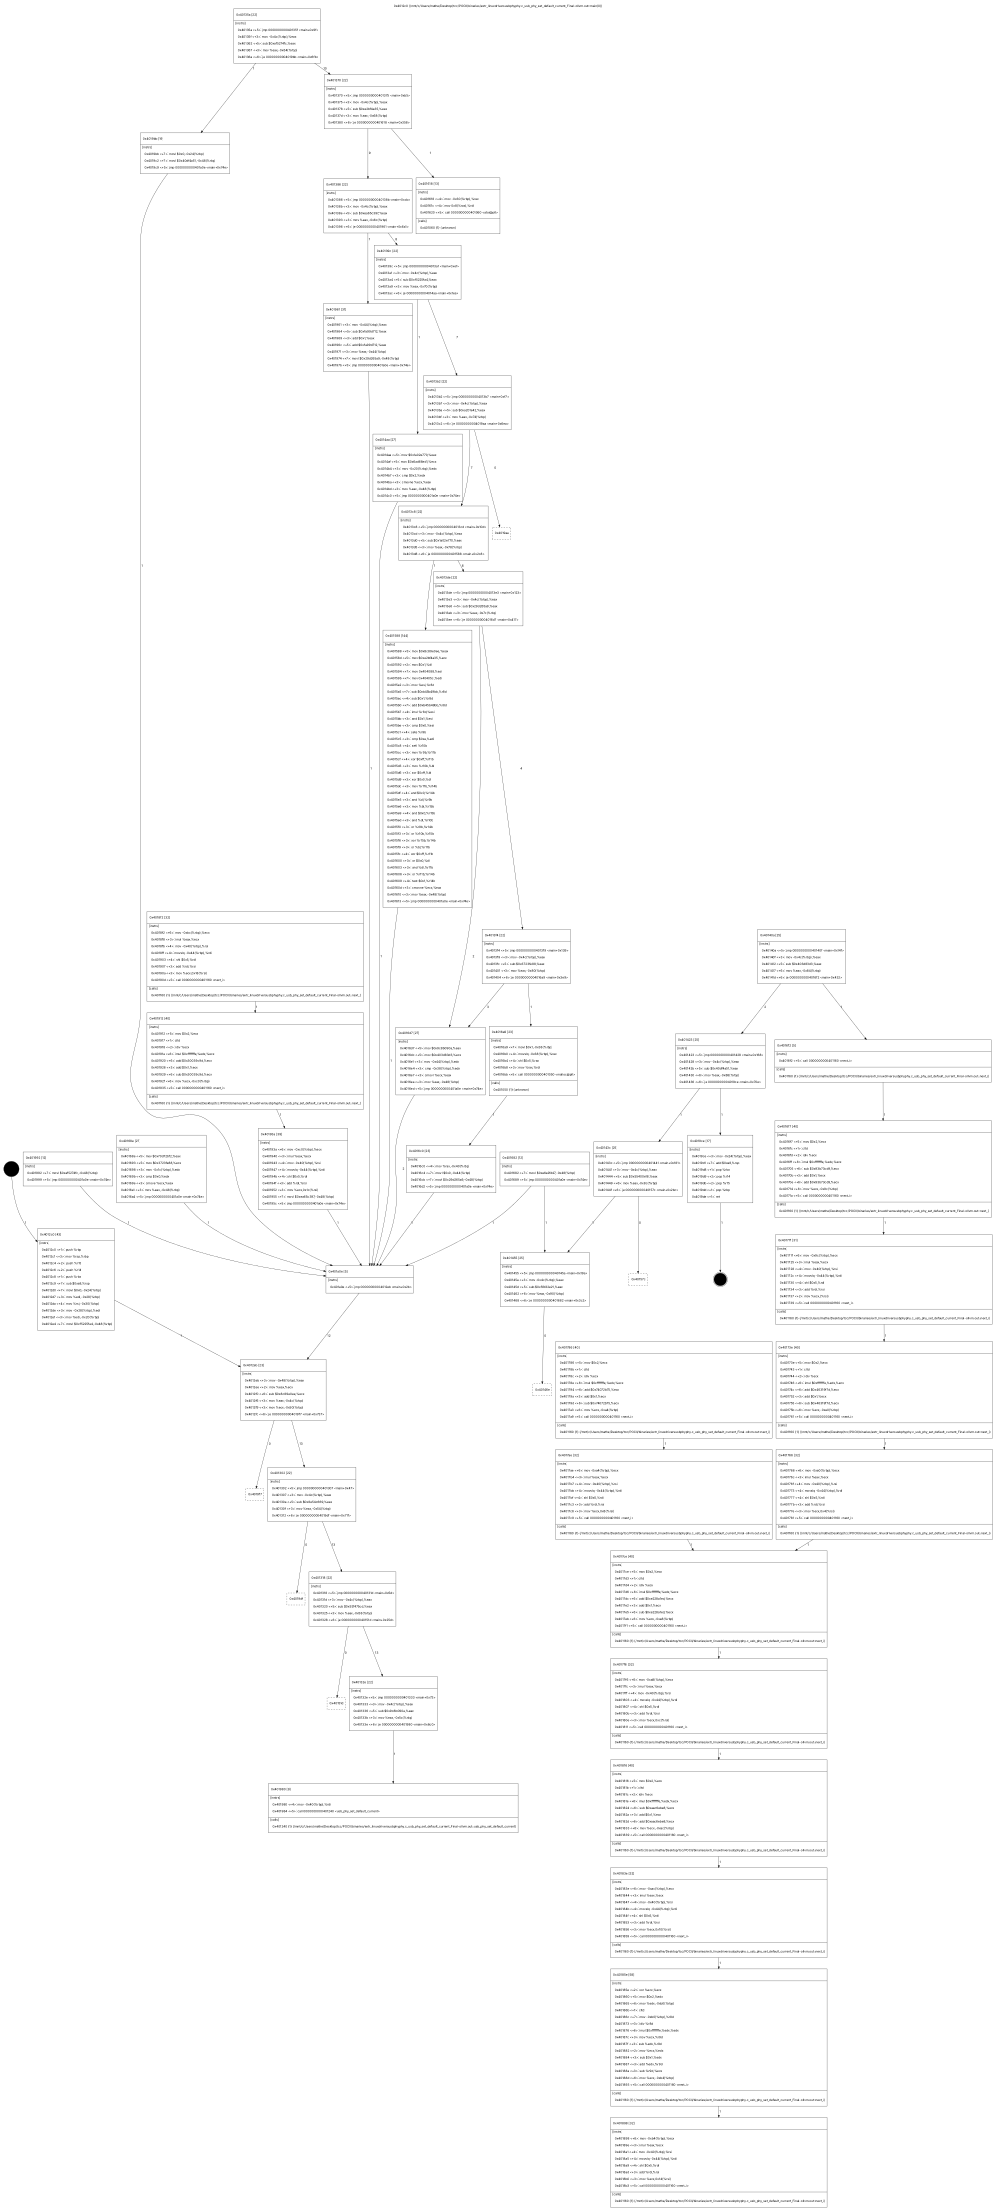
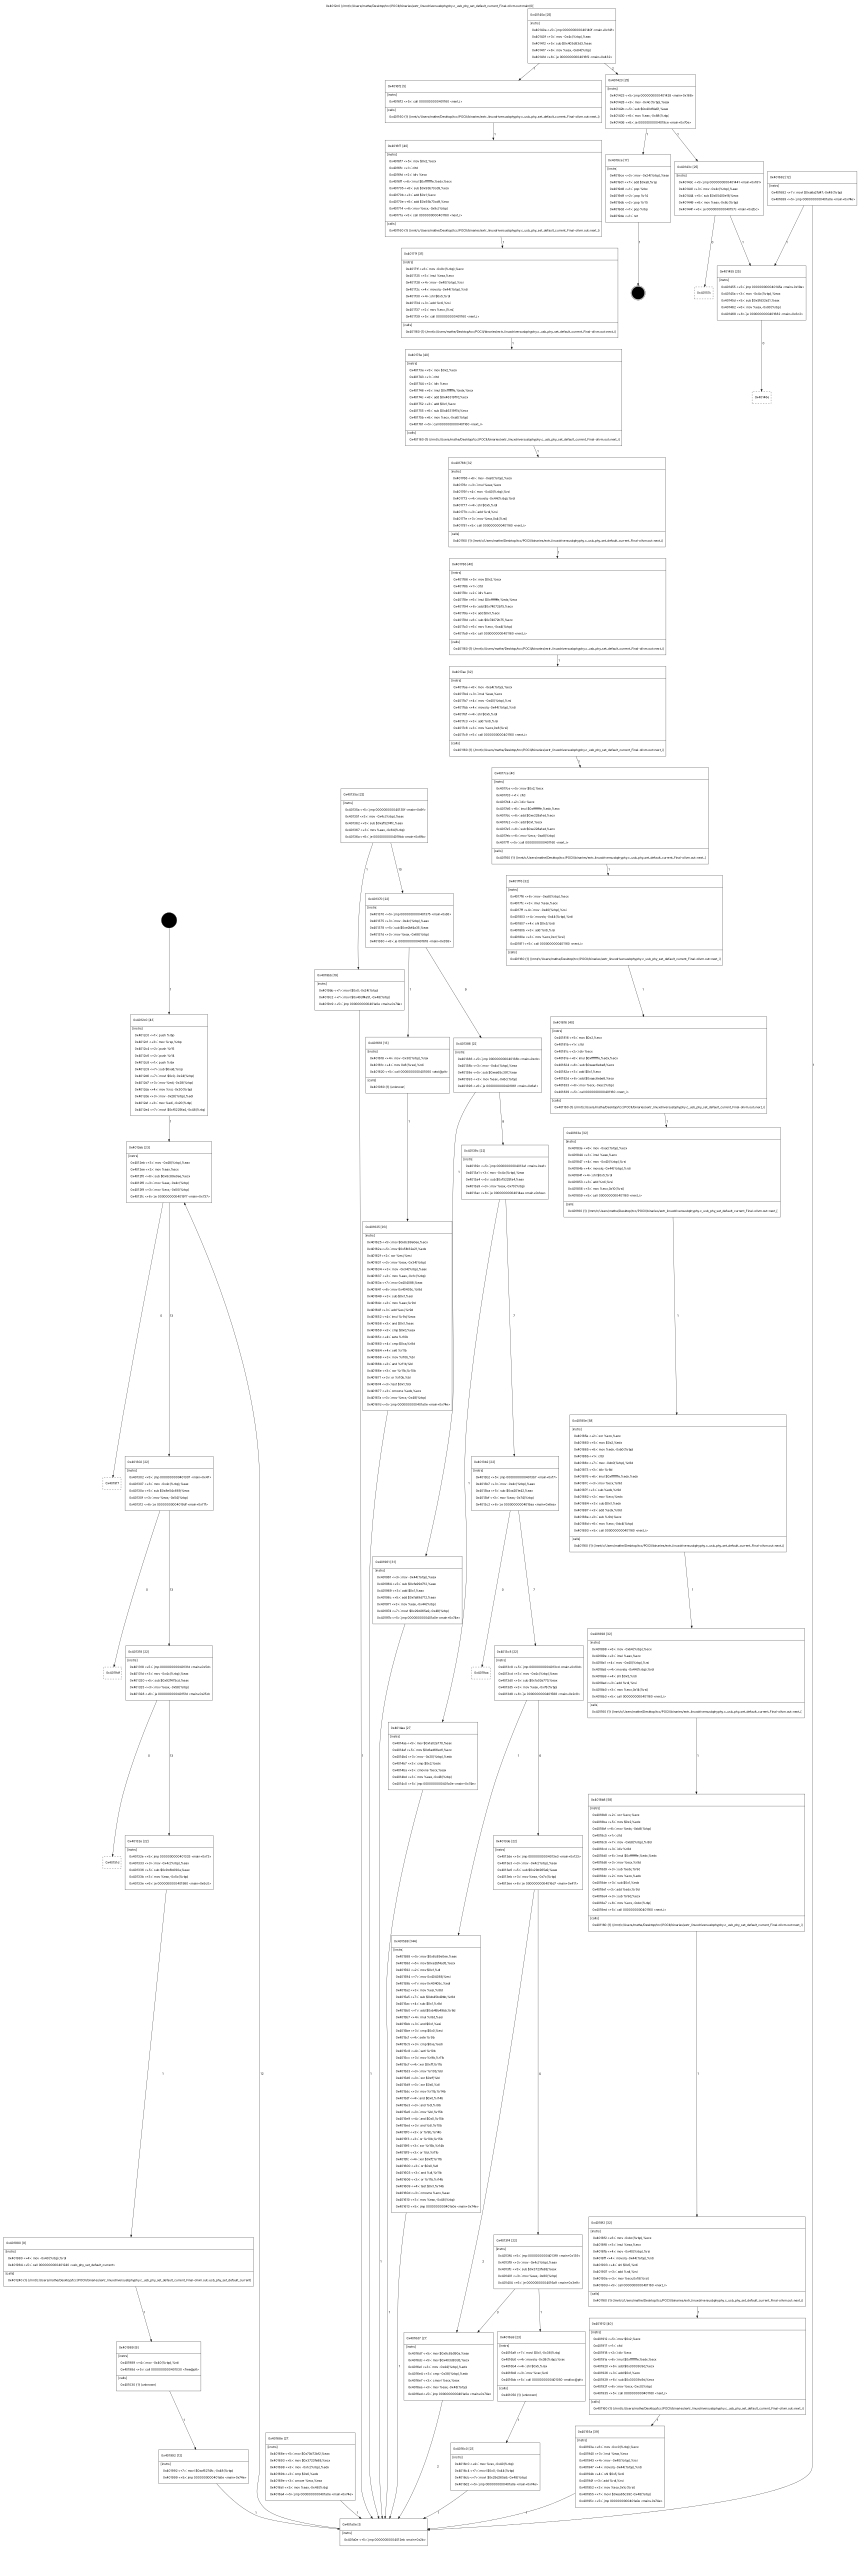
node "0x401625 [93]": added
edge "0x401766 [32]" -> "0x4017ce [40]": now "0x401766 [32]" -> "0x401786 [40]"
node "0x4018b8 [58]": added
node "0x401989 [9]": added
